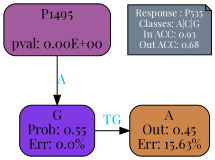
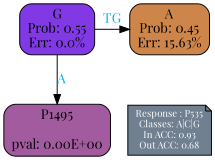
edge "P1495 pval: 0.00E+00" -> "G Prob: 0.55 Err: 0.0%": reversed
node "A Out: 0.45 Err: 15.63%": label "A Out: 0.45 Err: 15.63%" -> "A Prob: 0.45 Err: 15.63%"
